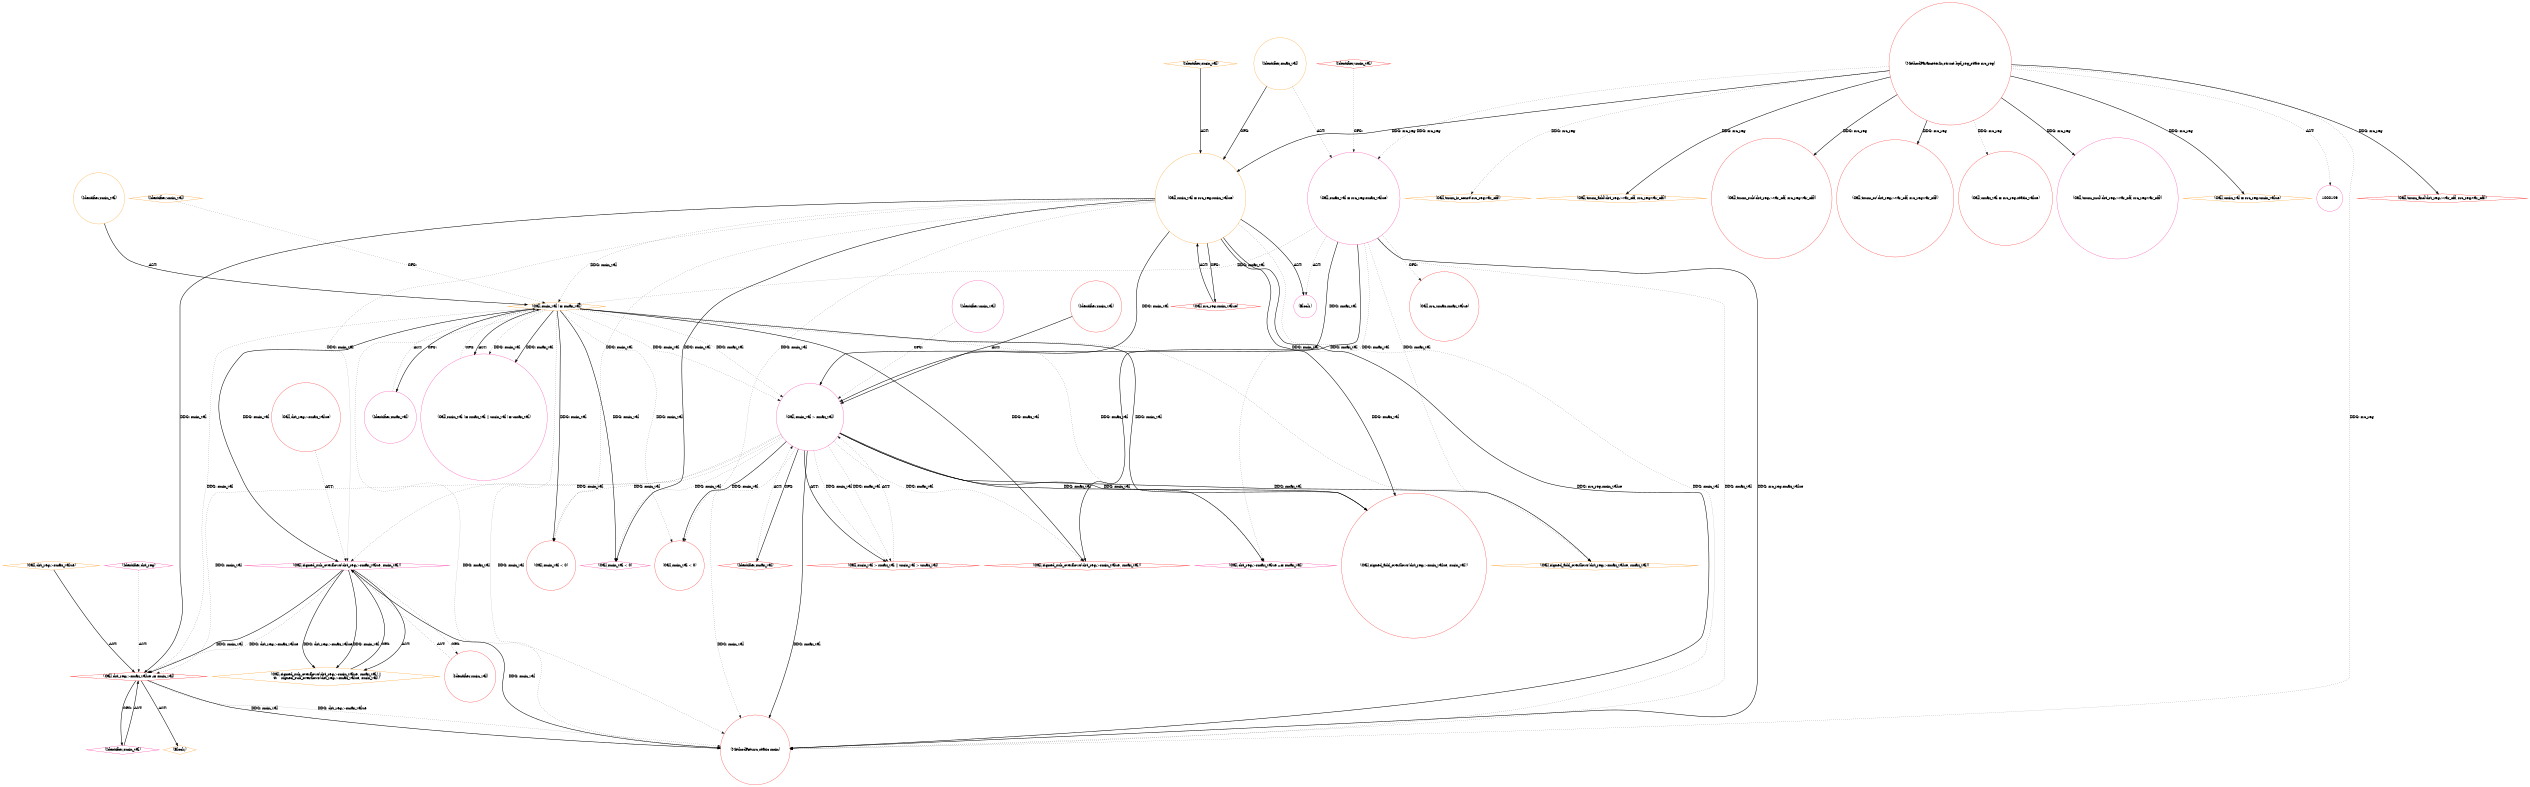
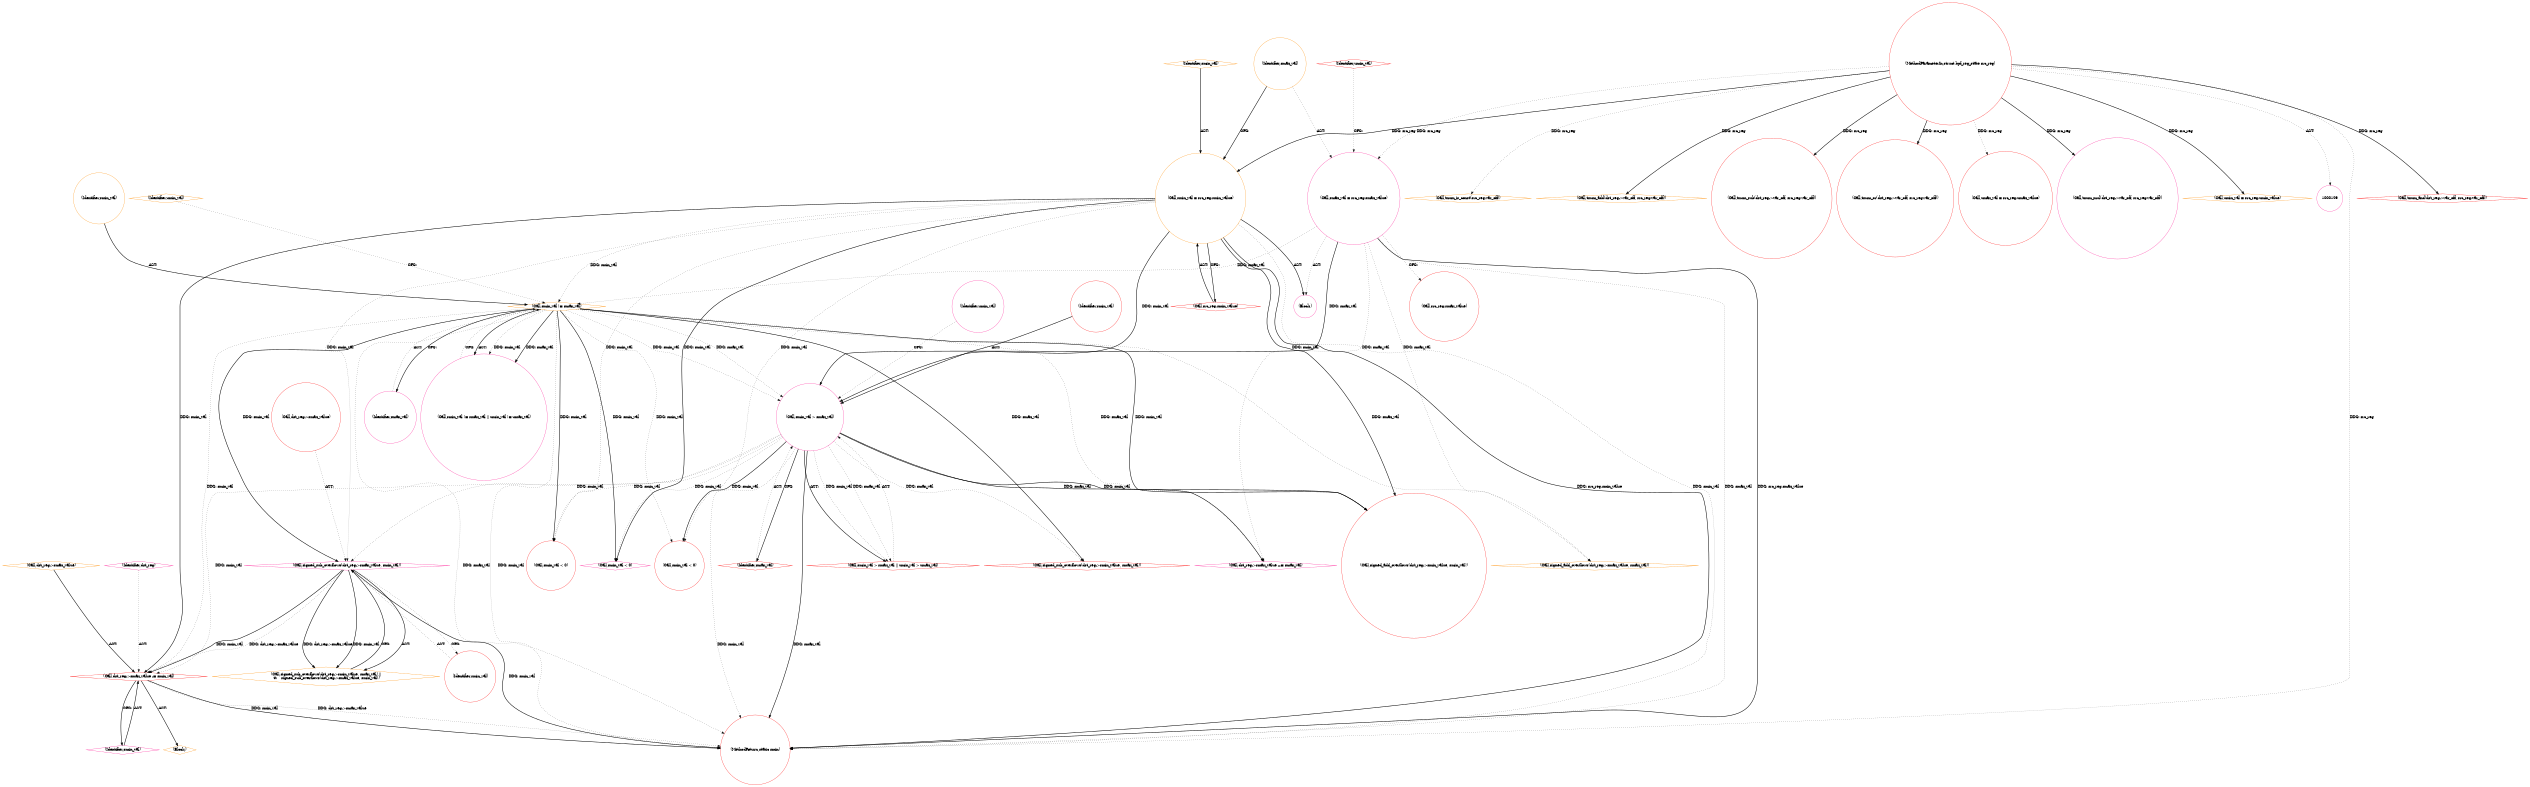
node "(Call,umax_val = src_reg.static_value)": label "(Call,umax_val = src_reg.static_value)" -> "(Call,umax_val = src_reg.umax_value)"
node "(Call,src_umax.smax_value)": label "(Call,src_umax.smax_value)" -> "(Call,src_reg.smax_value)"
edge "(Call,smax_val = src_reg.smax_value)" -> "(Call,signed_sub_overflows(dst_reg->smin_value, smax_val))": removed, label "DDG: smax_val"
edge "(Call,smin_val > smax_val)" -> "(Call,signed_add_overflows(dst_reg->smax_value, smax_val))": removed, label "DDG: smax_val"
